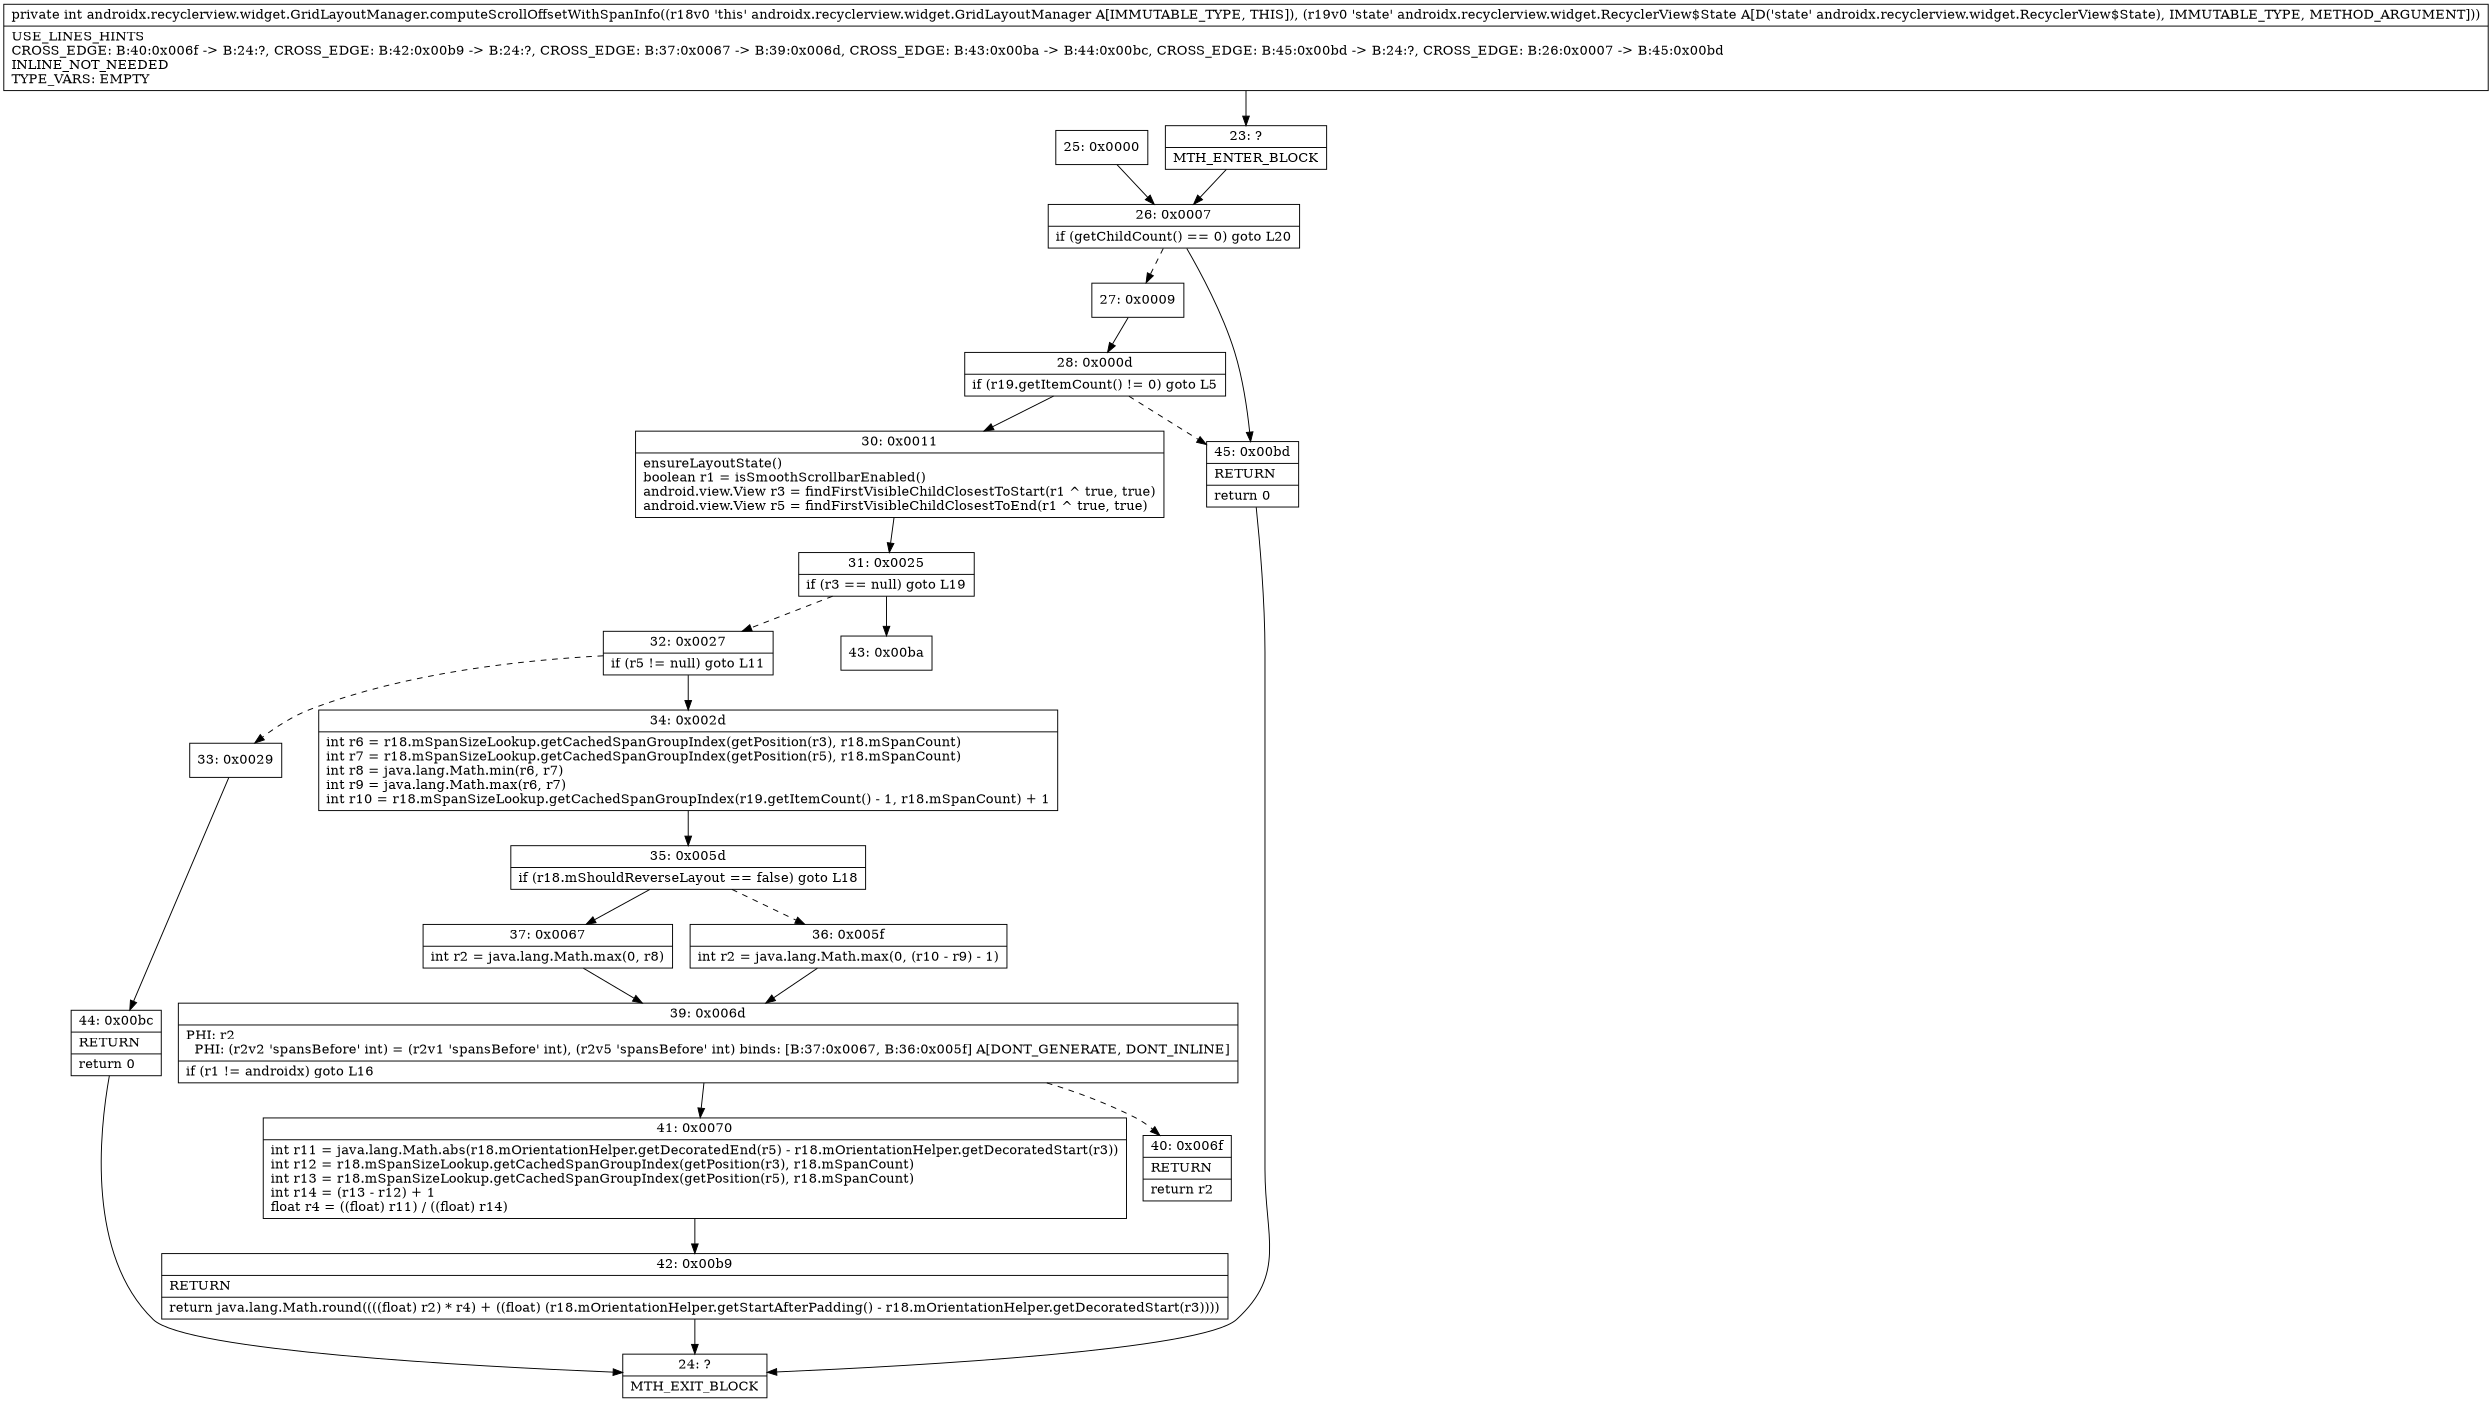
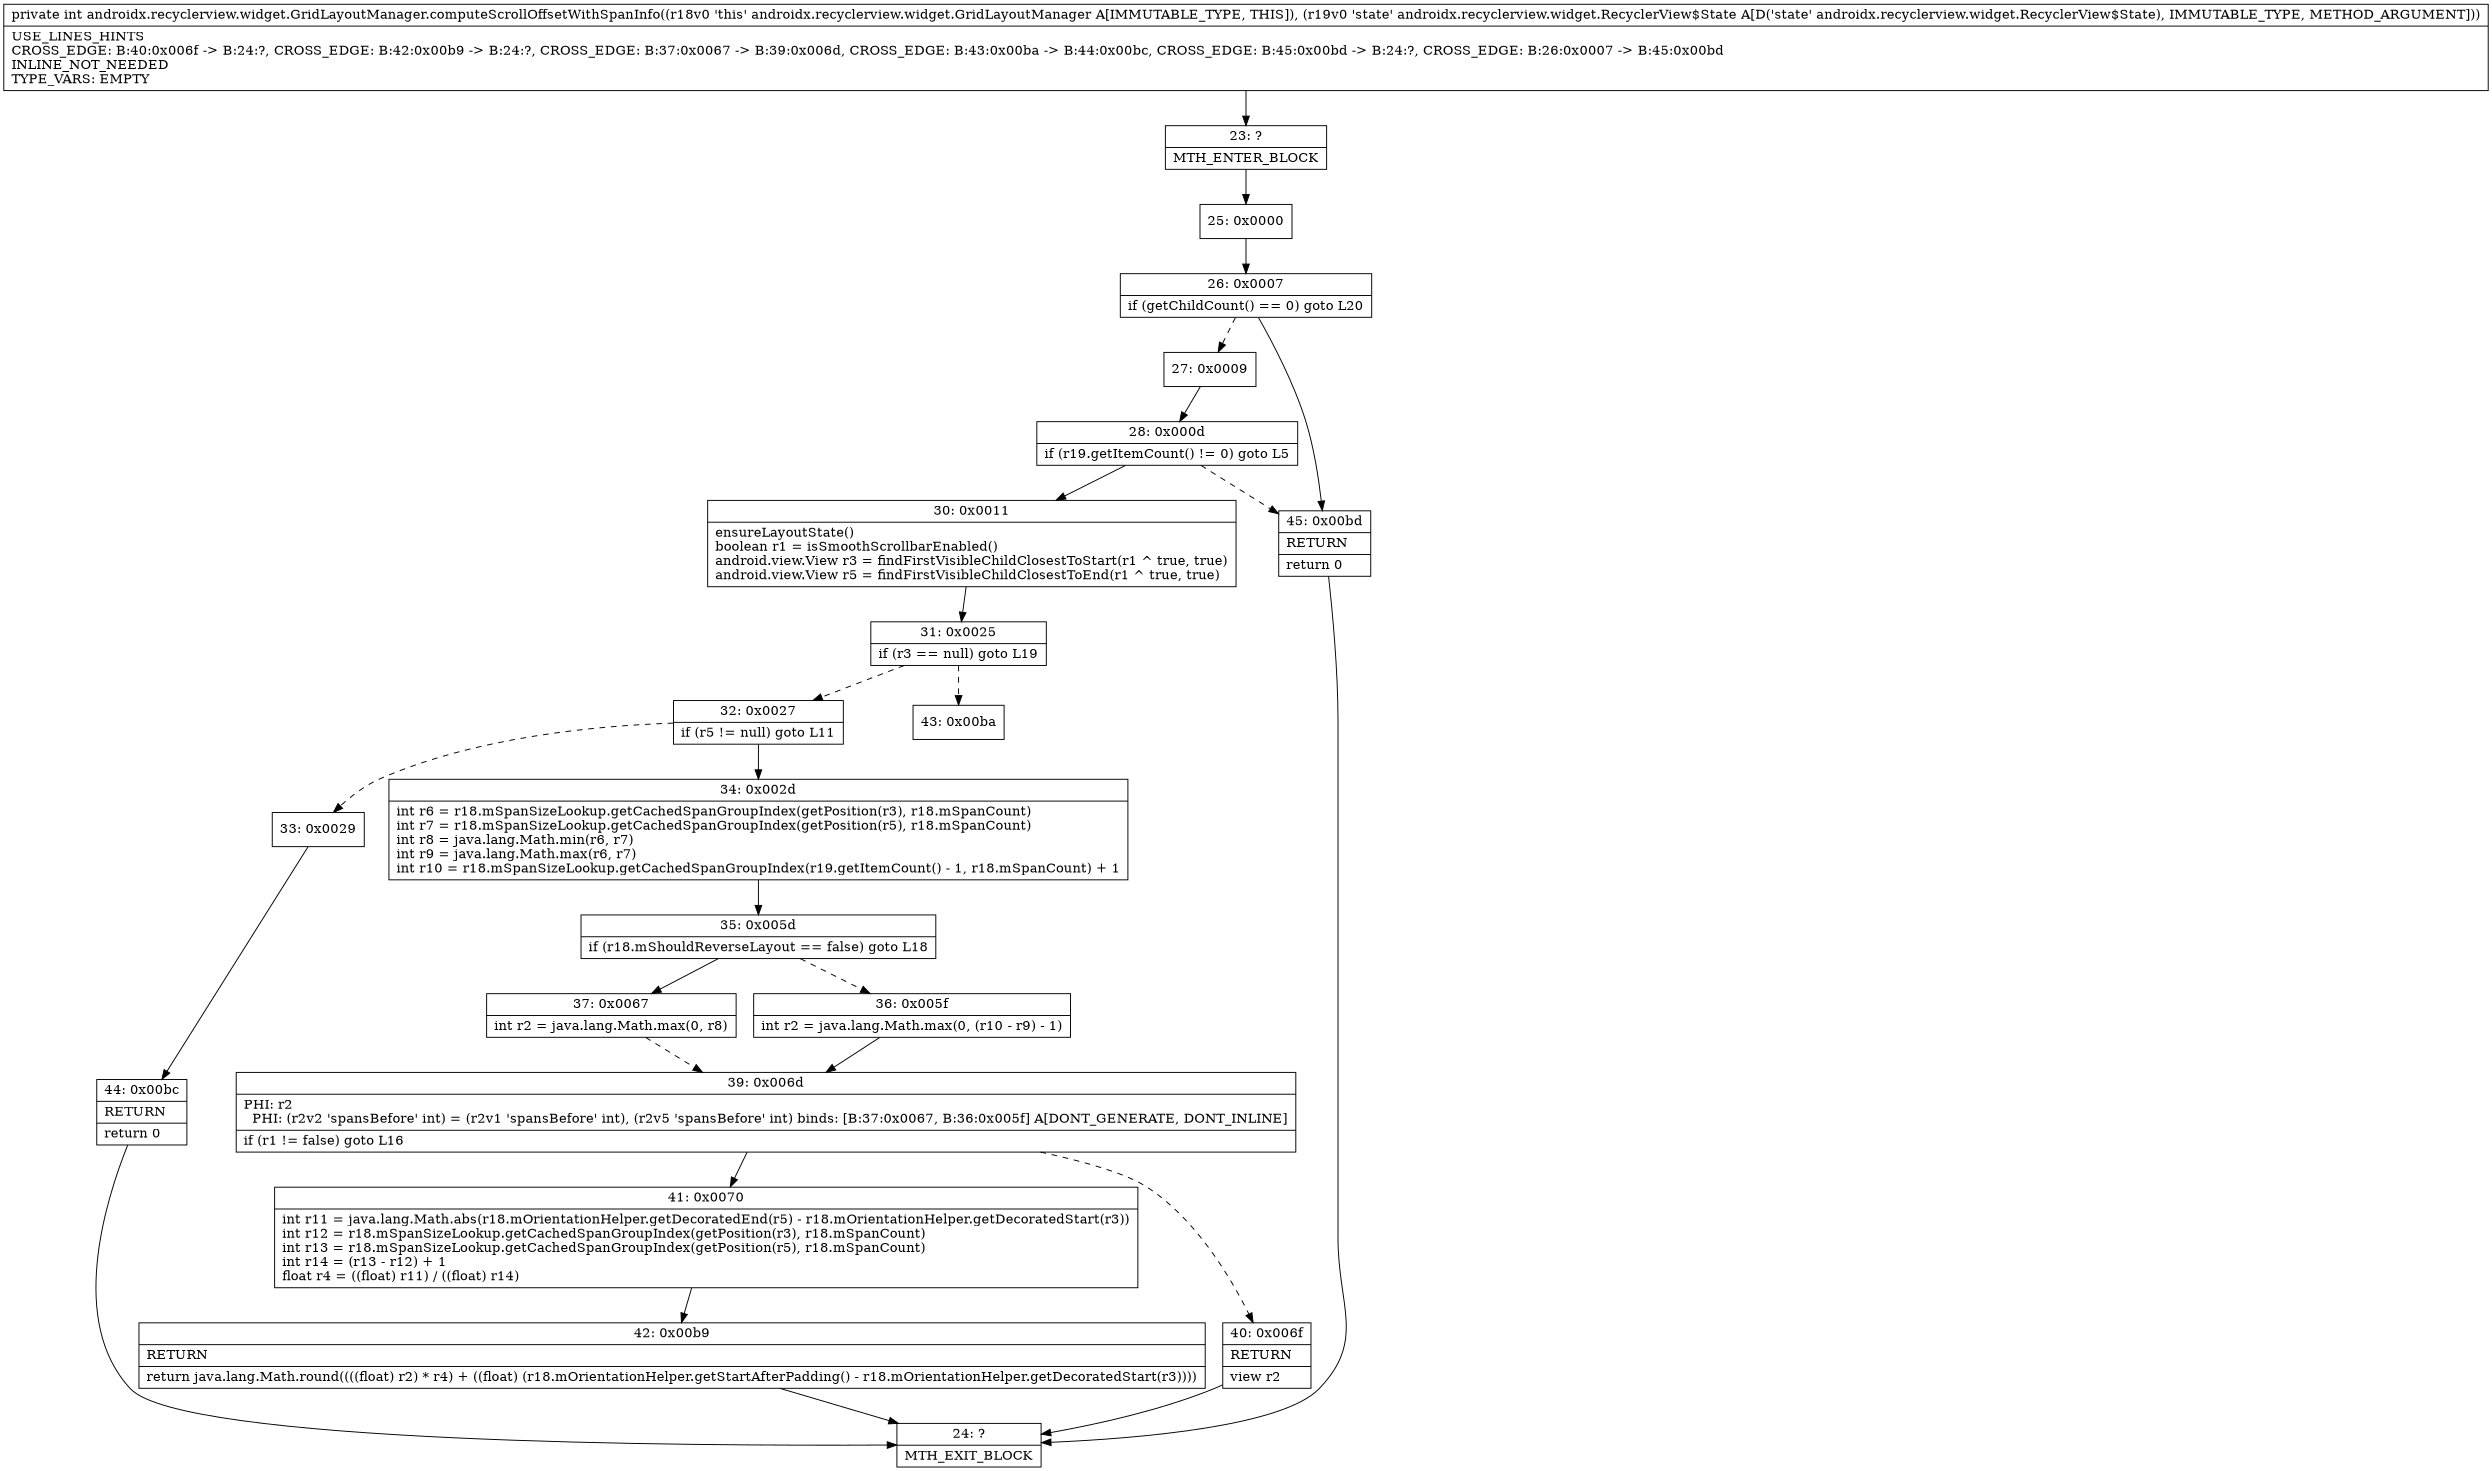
edge "23: ?" -> "26: 0x0007": now "23: ?" -> "25: 0x0000"
edge "31: 0x0025" -> "43: 0x00ba": style solid -> dashed
edge "37: 0x0067" -> "39: 0x006d": style solid -> dashed
node "39: 0x006d": text "if (r1 != androidx) goto L16" -> "if (r1 != false) goto L16"
node "40: 0x006f": text "return r2" -> "view r2"
edge "40: 0x006f" -> "24: ?": added
